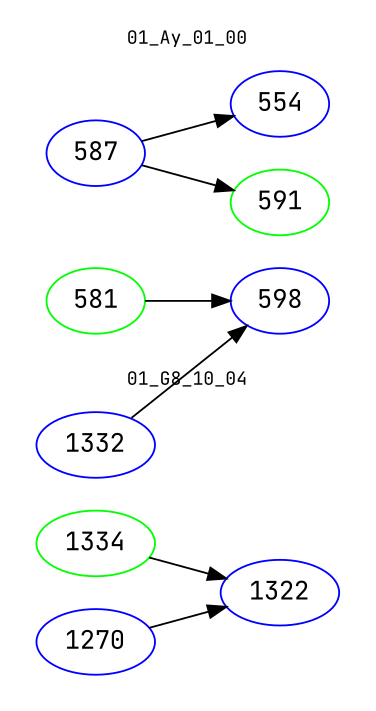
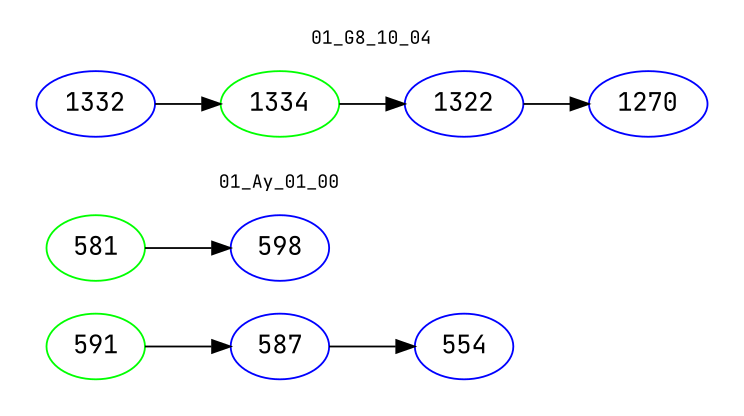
edge "587" -> "591": reversed
edge "1332" -> "598": now "1332" -> "1334"
edge "1270" -> "1322": reversed
